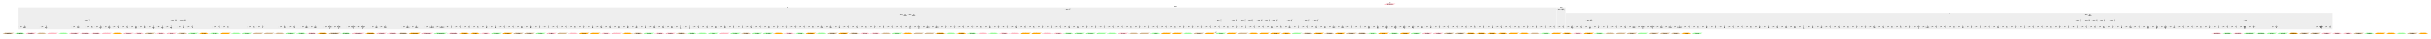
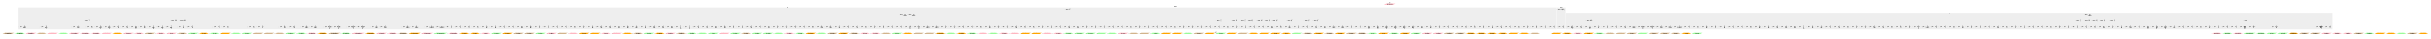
node "dev-ruby/patch_finder-1.0.2": fillcolor lightpink -> orange
node "dev-ruby/recog-2.1.31": fillcolor orange -> palegreen
node "dev-ruby/bundler-1.16.1": removed
